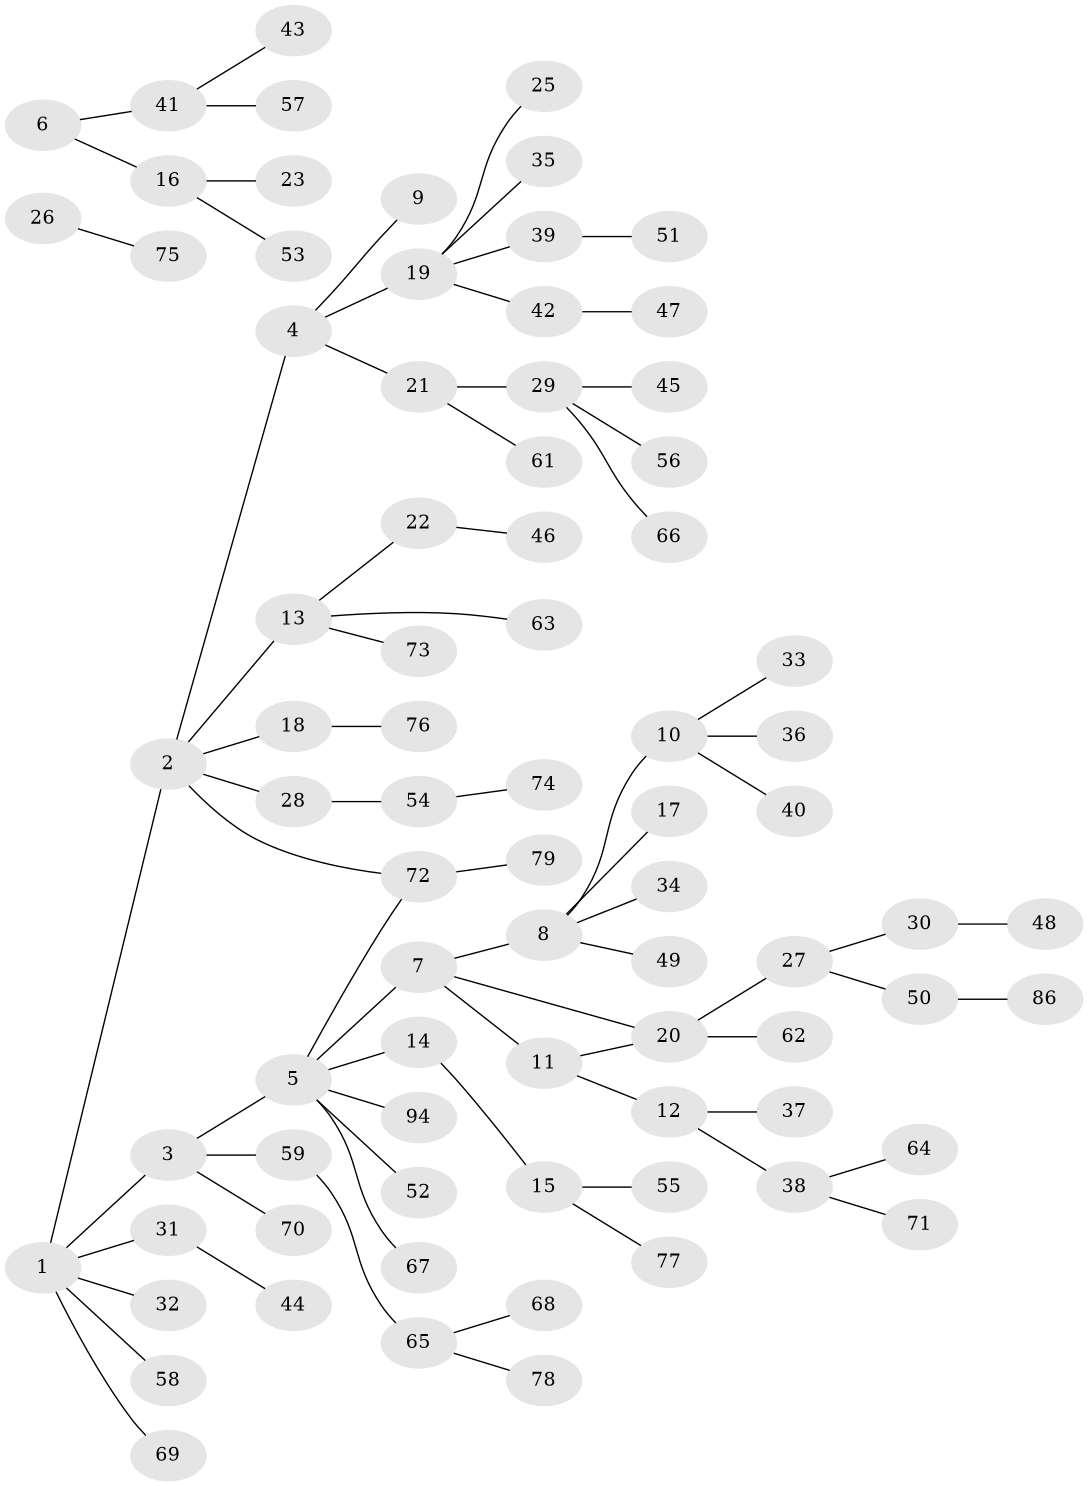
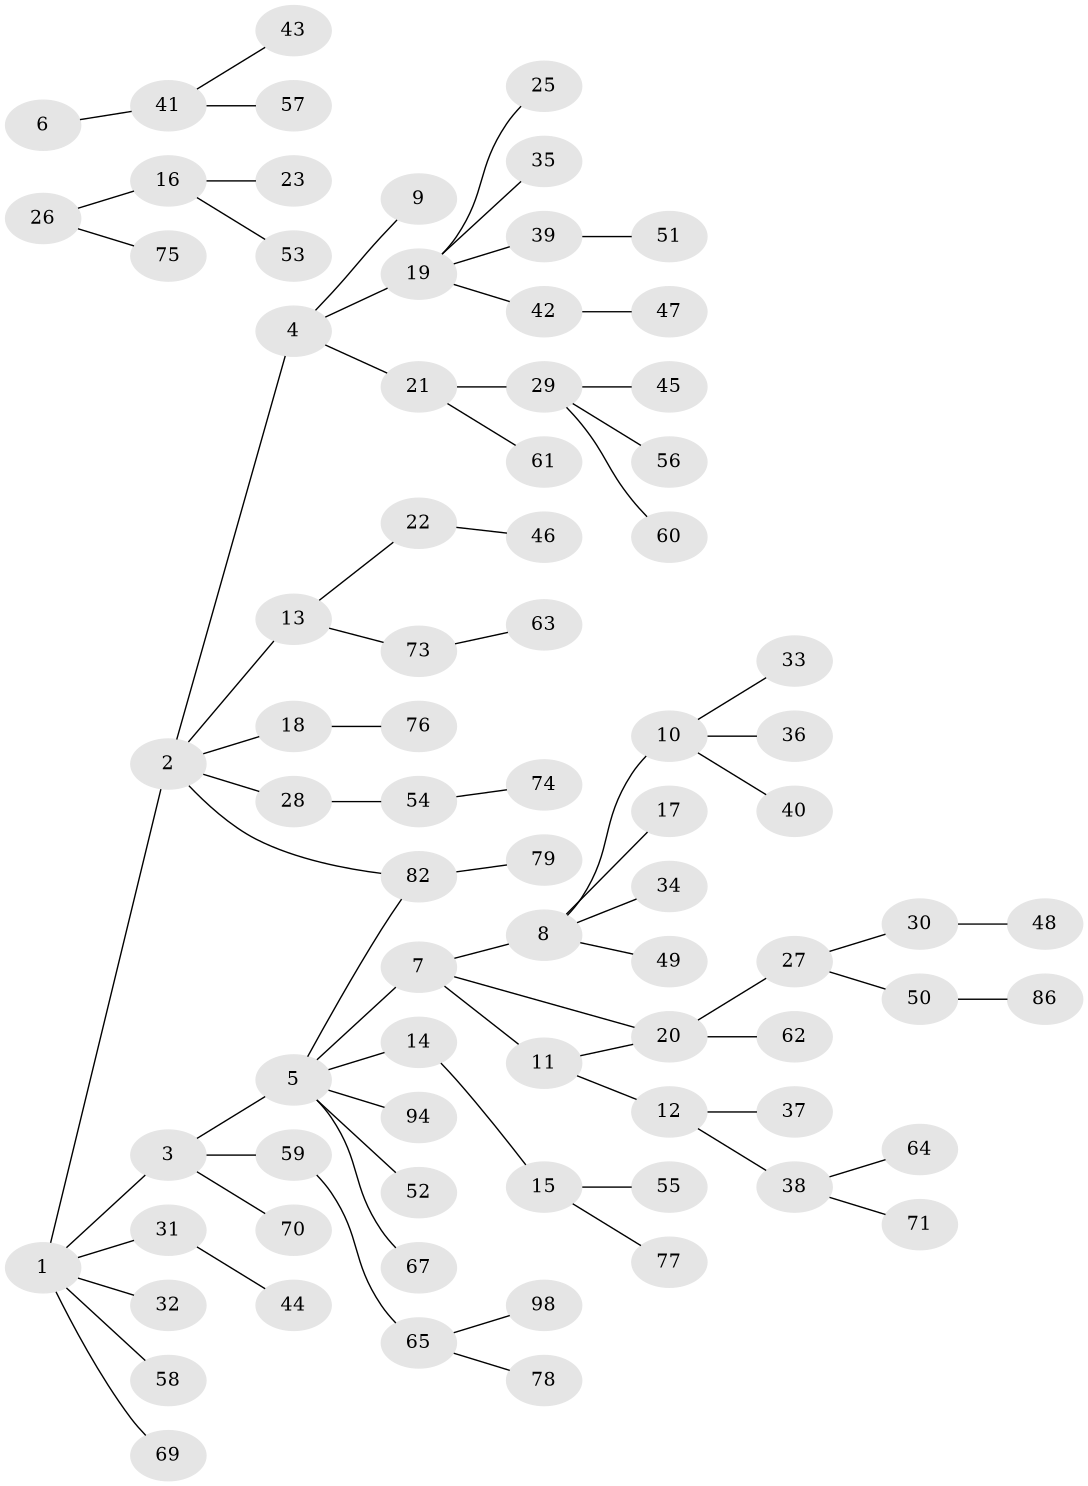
edge "6" -- "16": now "26" -- "16"
node "66": label "66" -> "60"
edge "13" -- "63": now "73" -- "63"
node "72": label "72" -> "82"
node "68": label "68" -> "98"
